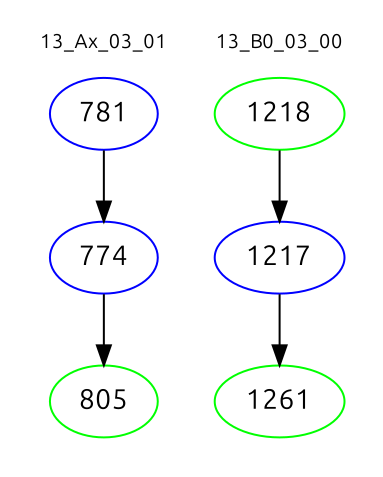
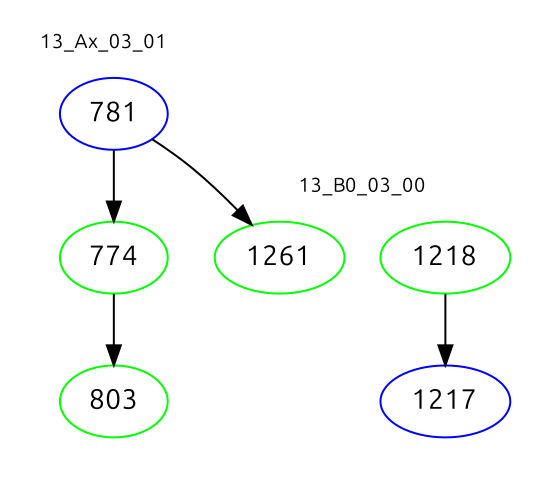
node "774": color blue -> green
edge "1217" -> "1261": now "781" -> "1261"
node "805": label "805" -> "803"
